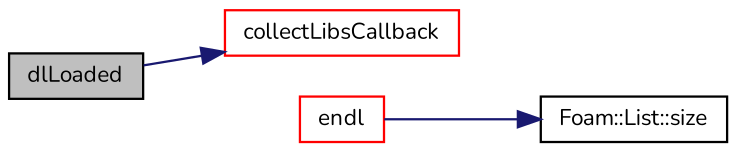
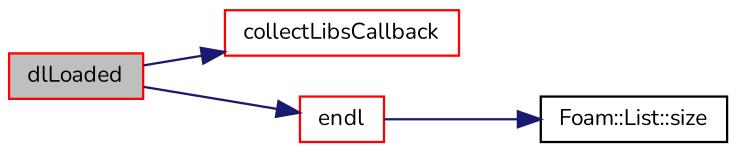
node "dlLoaded": color black -> red
edge "dlLoaded" -> "endl": added
